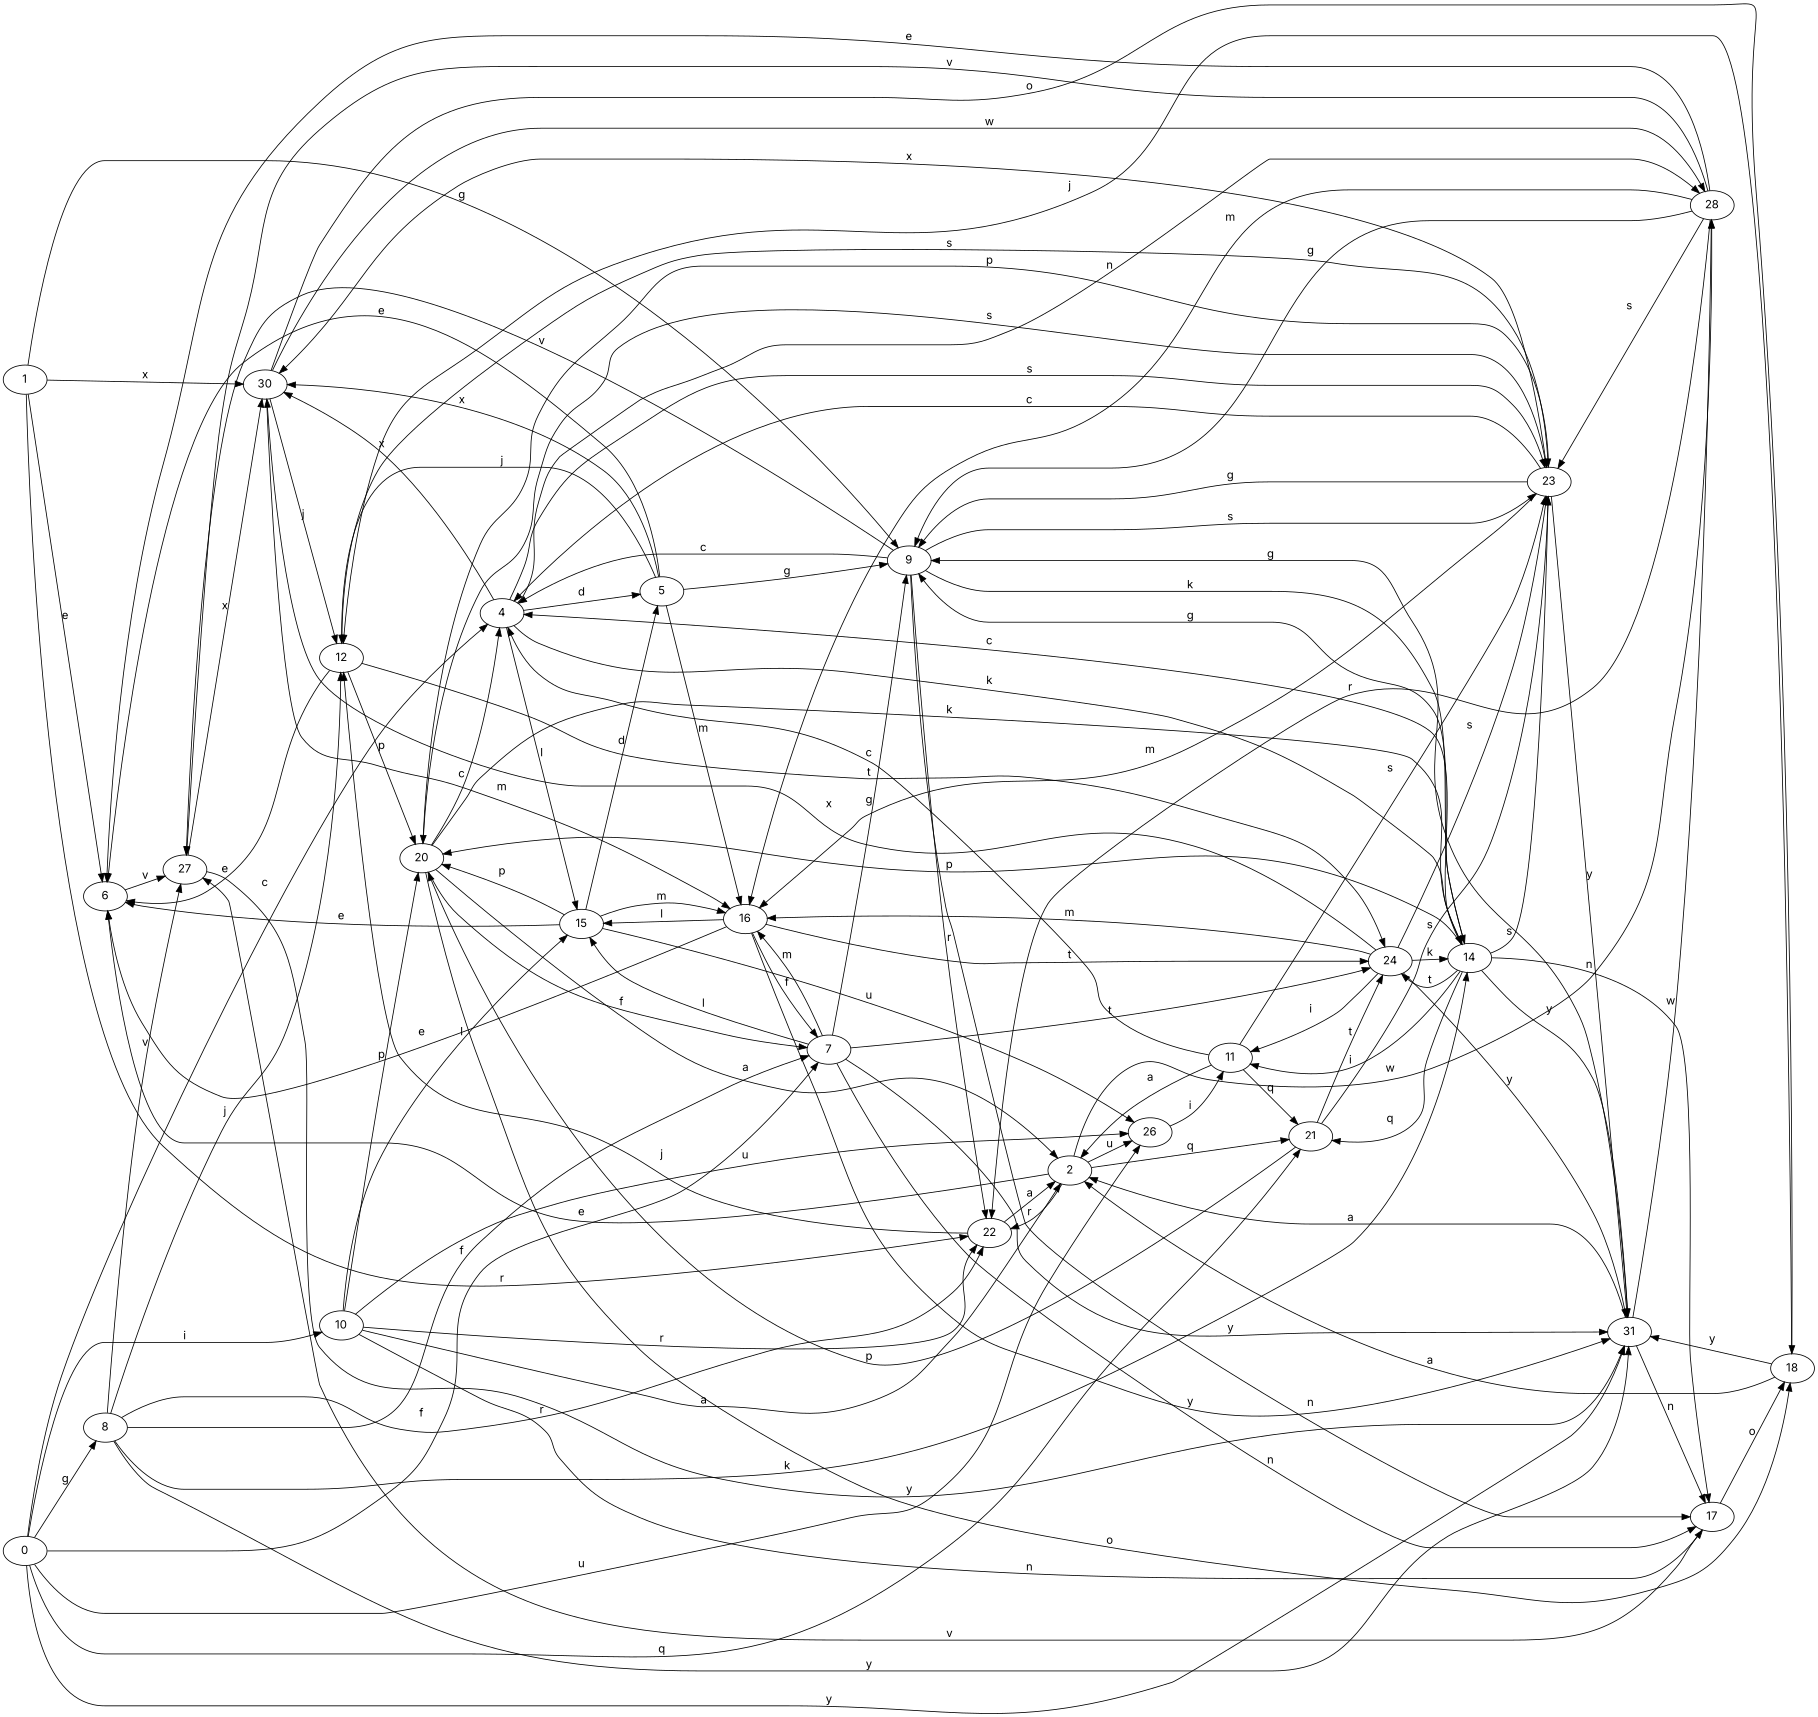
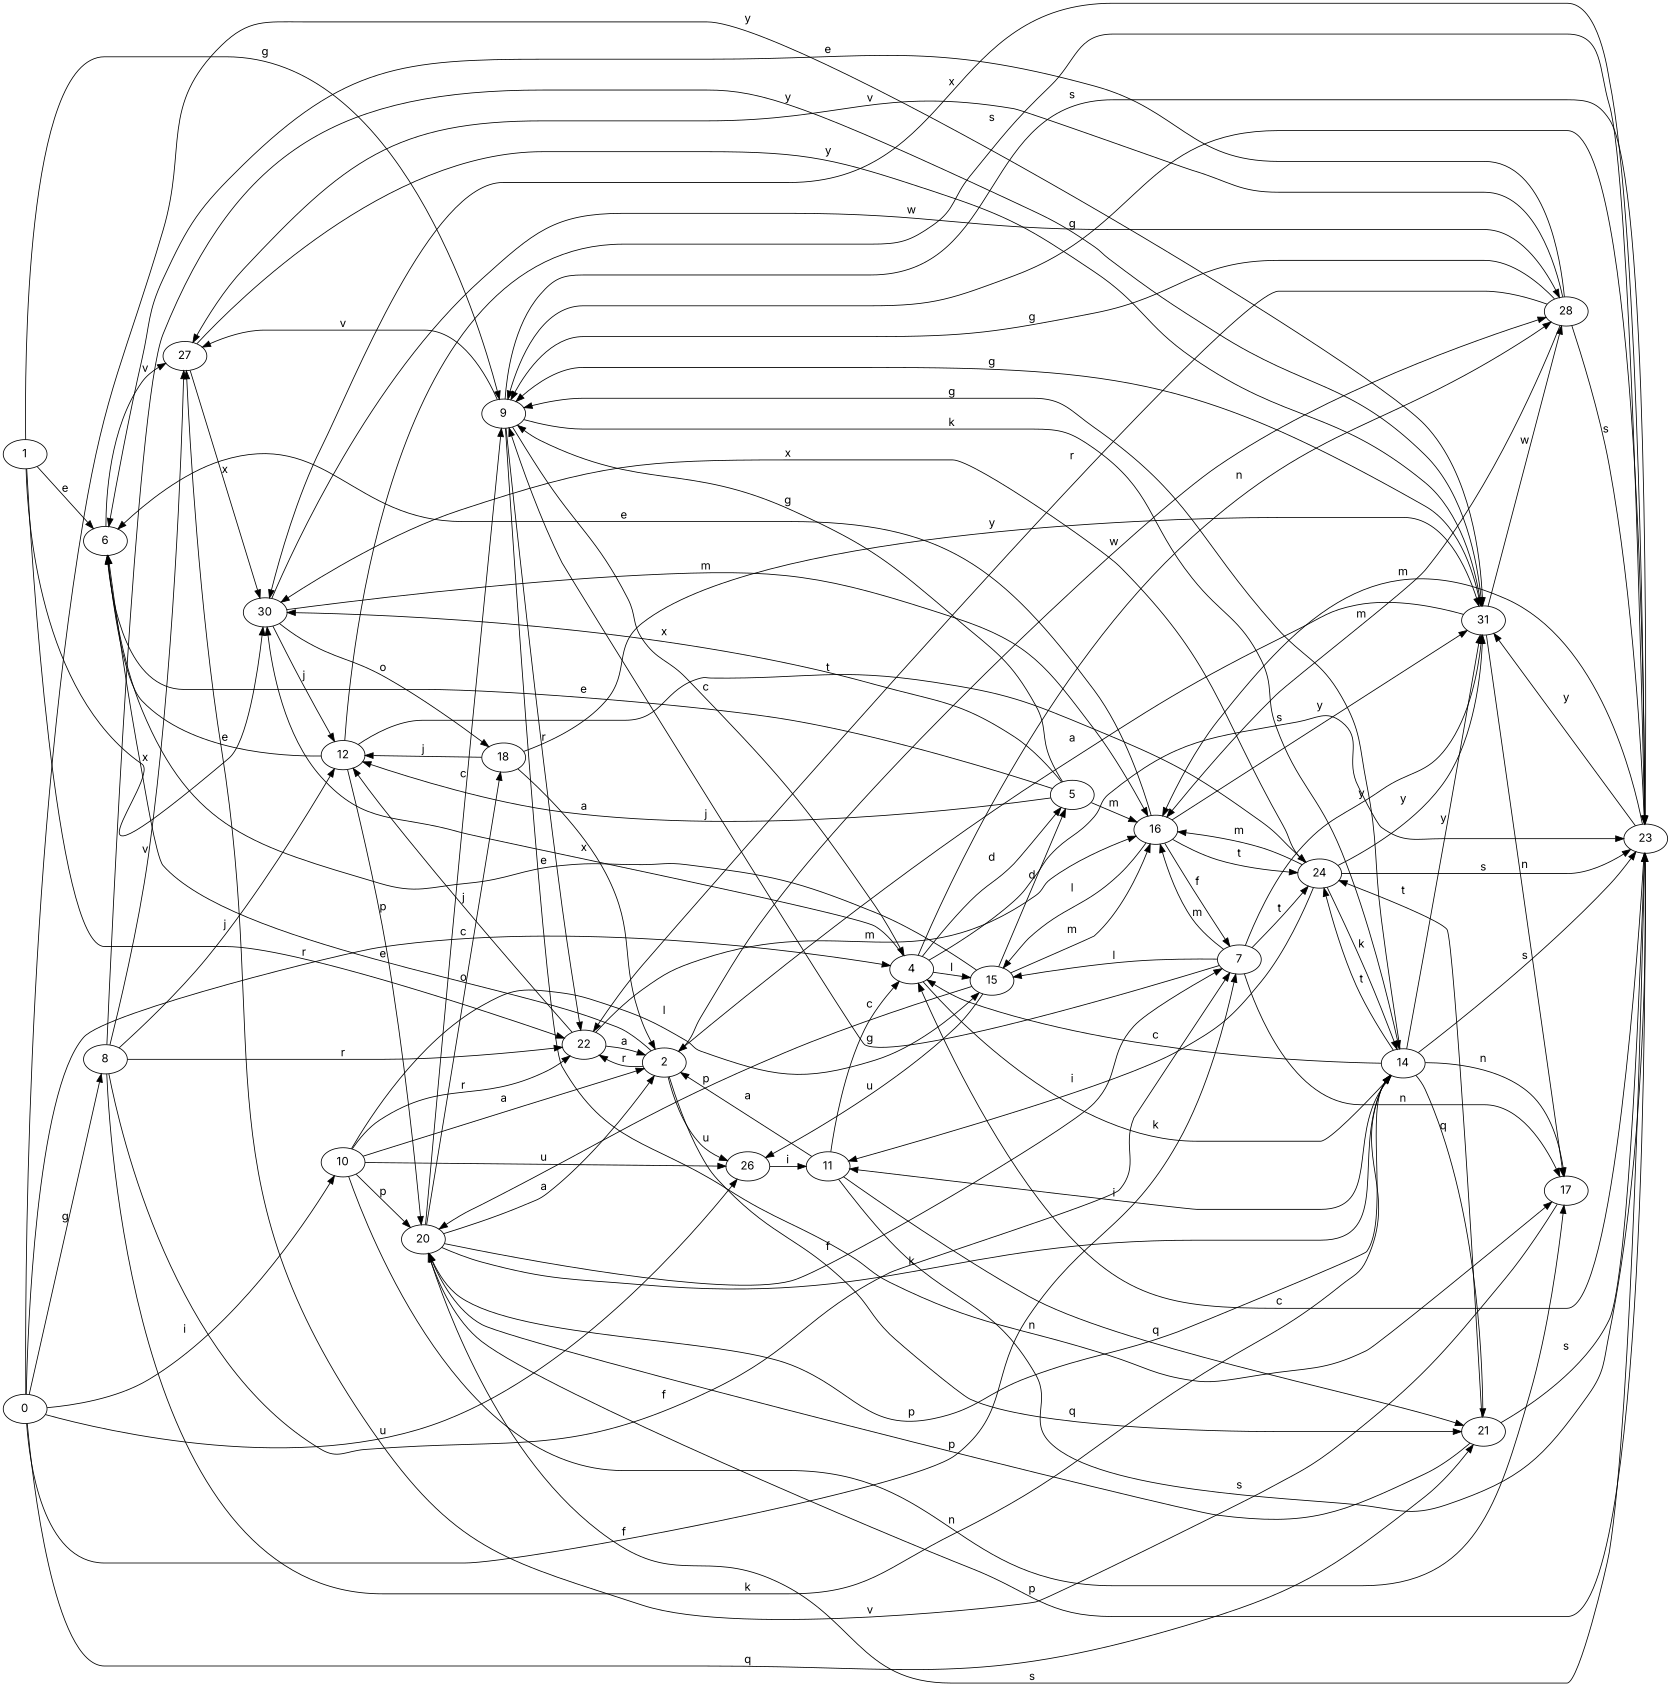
edge "20" -> "4": now "20" -> "9"
edge "22" -> "16": added, label "m"
edge "17" -> "18": removed, label "o"
